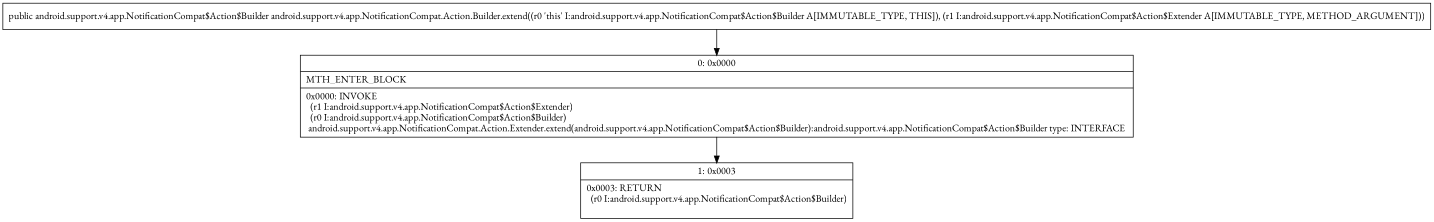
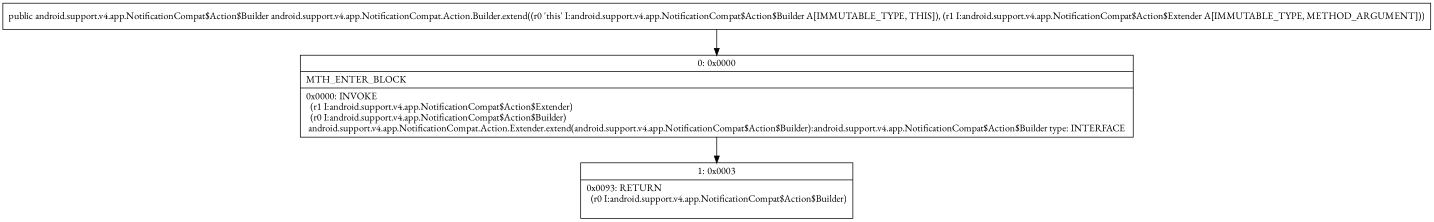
node "1: 0x0003": text "0x0003: RETURN" -> "0x0093: RETURN"
